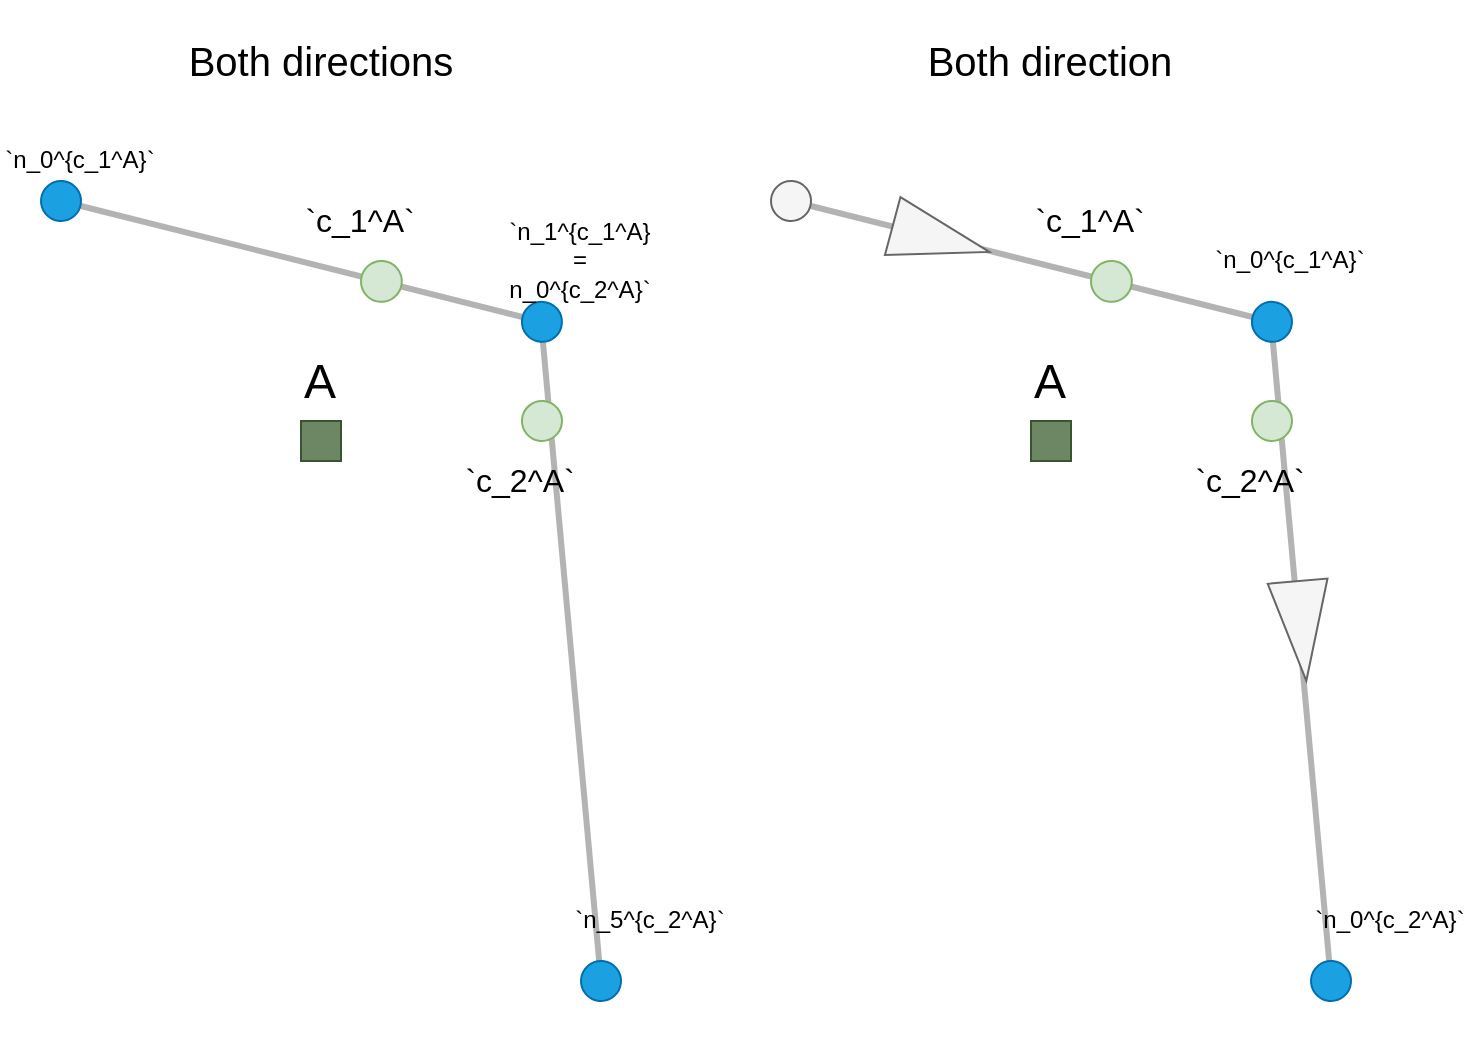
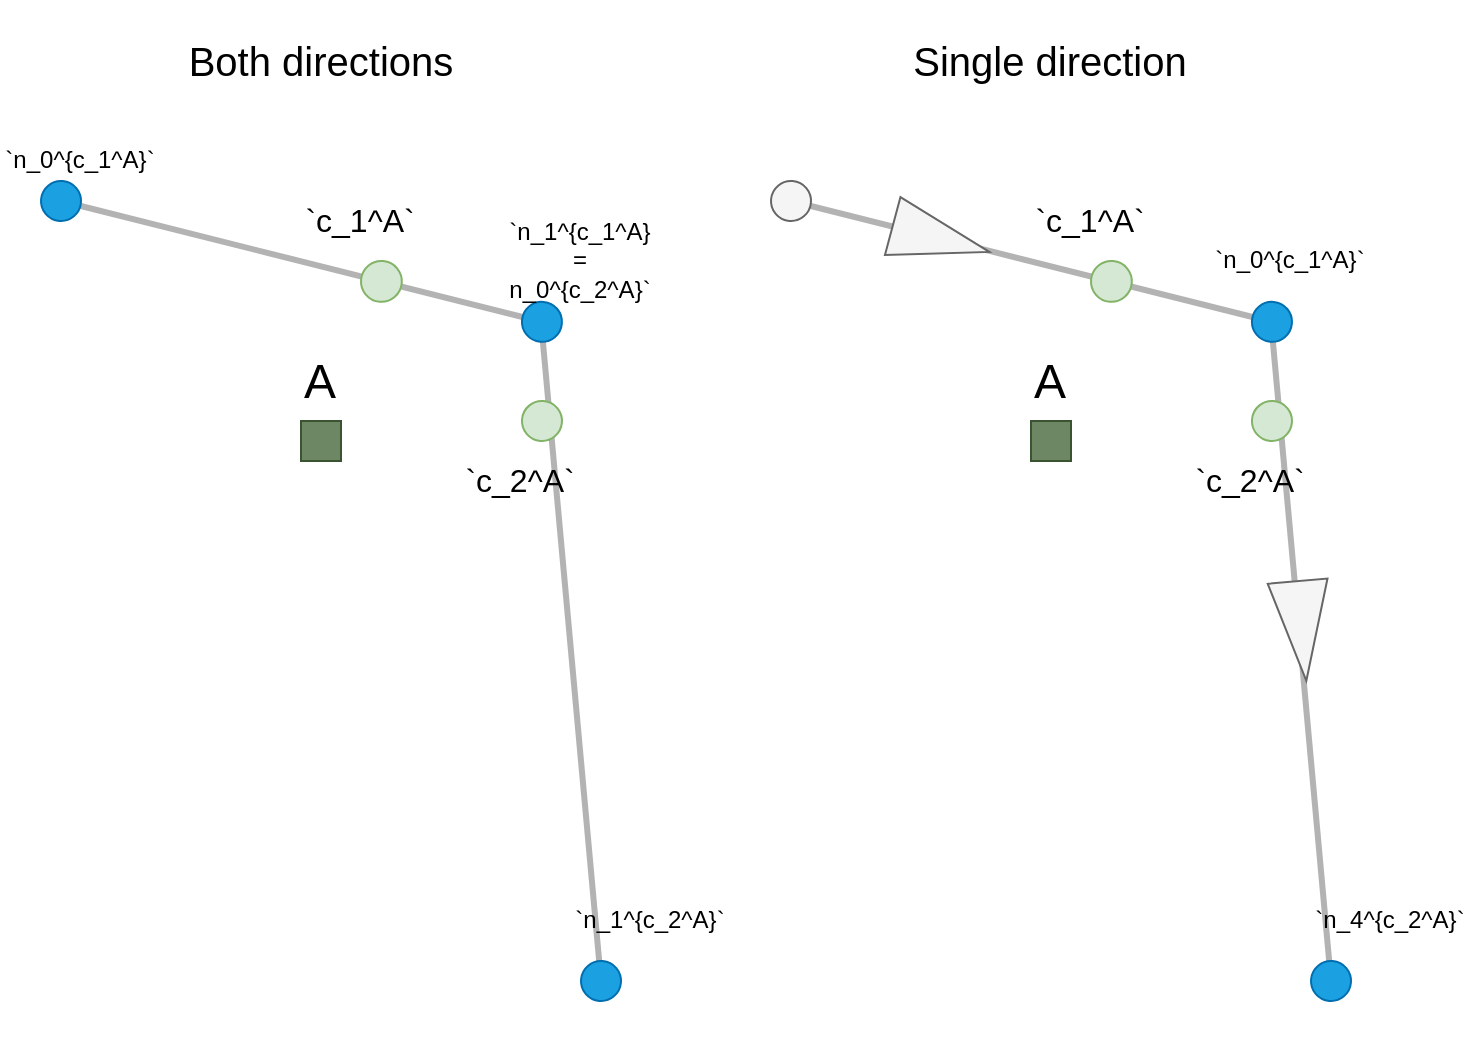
node "Both direction": label "Both direction" -> "Single direction"
node "`n_5^{c_2^A}`": label "`n_5^{c_2^A}`" -> "`n_1^{c_2^A}`"
node "`n_0^{c_2^A}`": label "`n_0^{c_2^A}`" -> "`n_4^{c_2^A}`"
